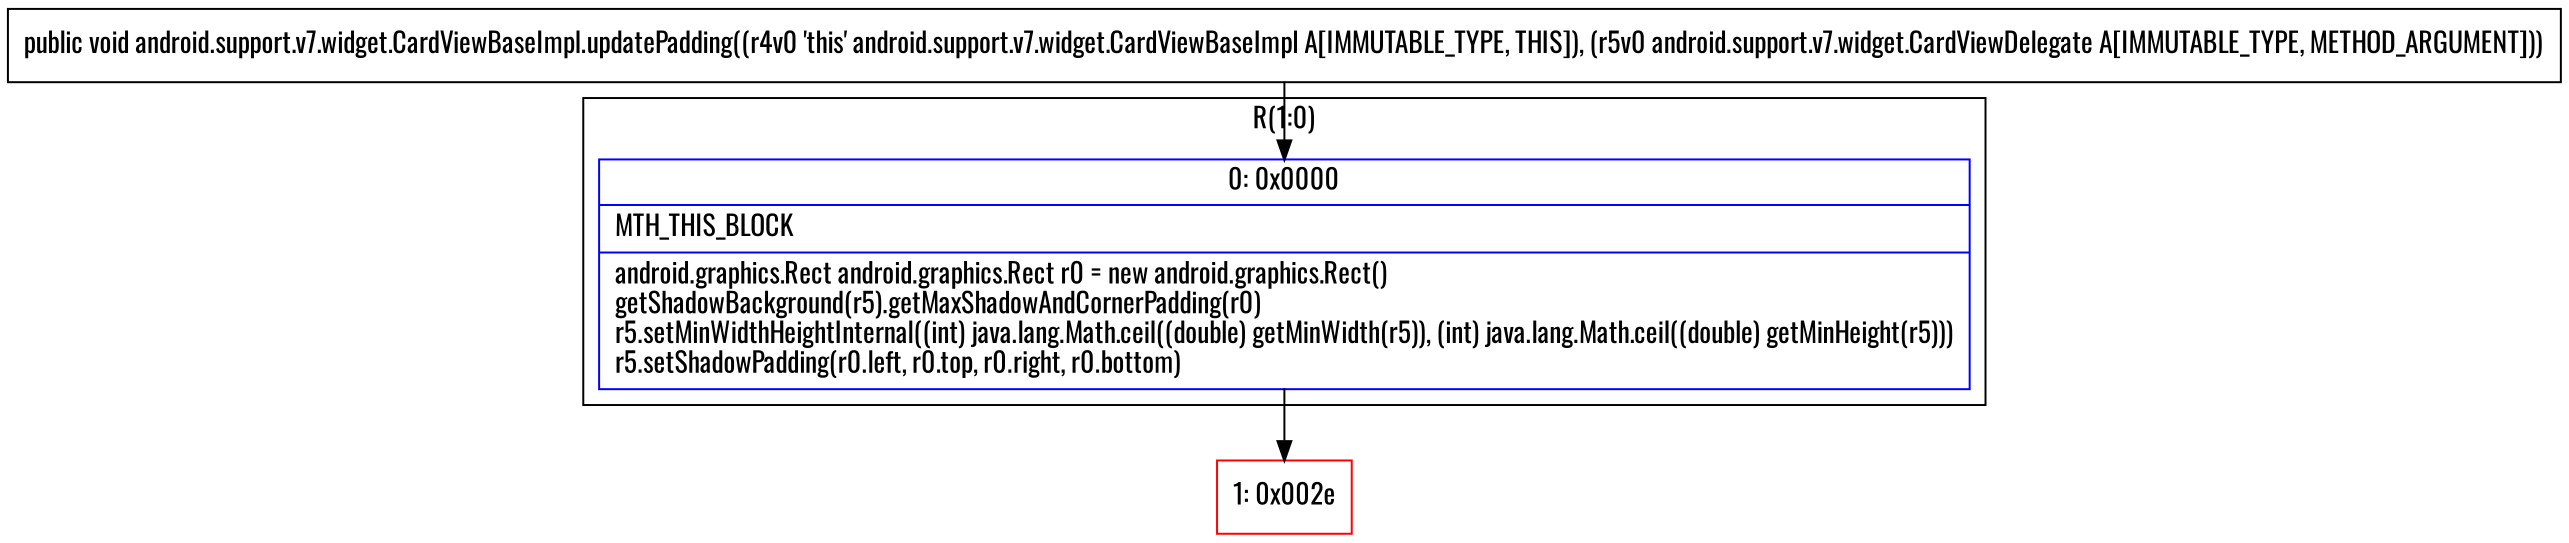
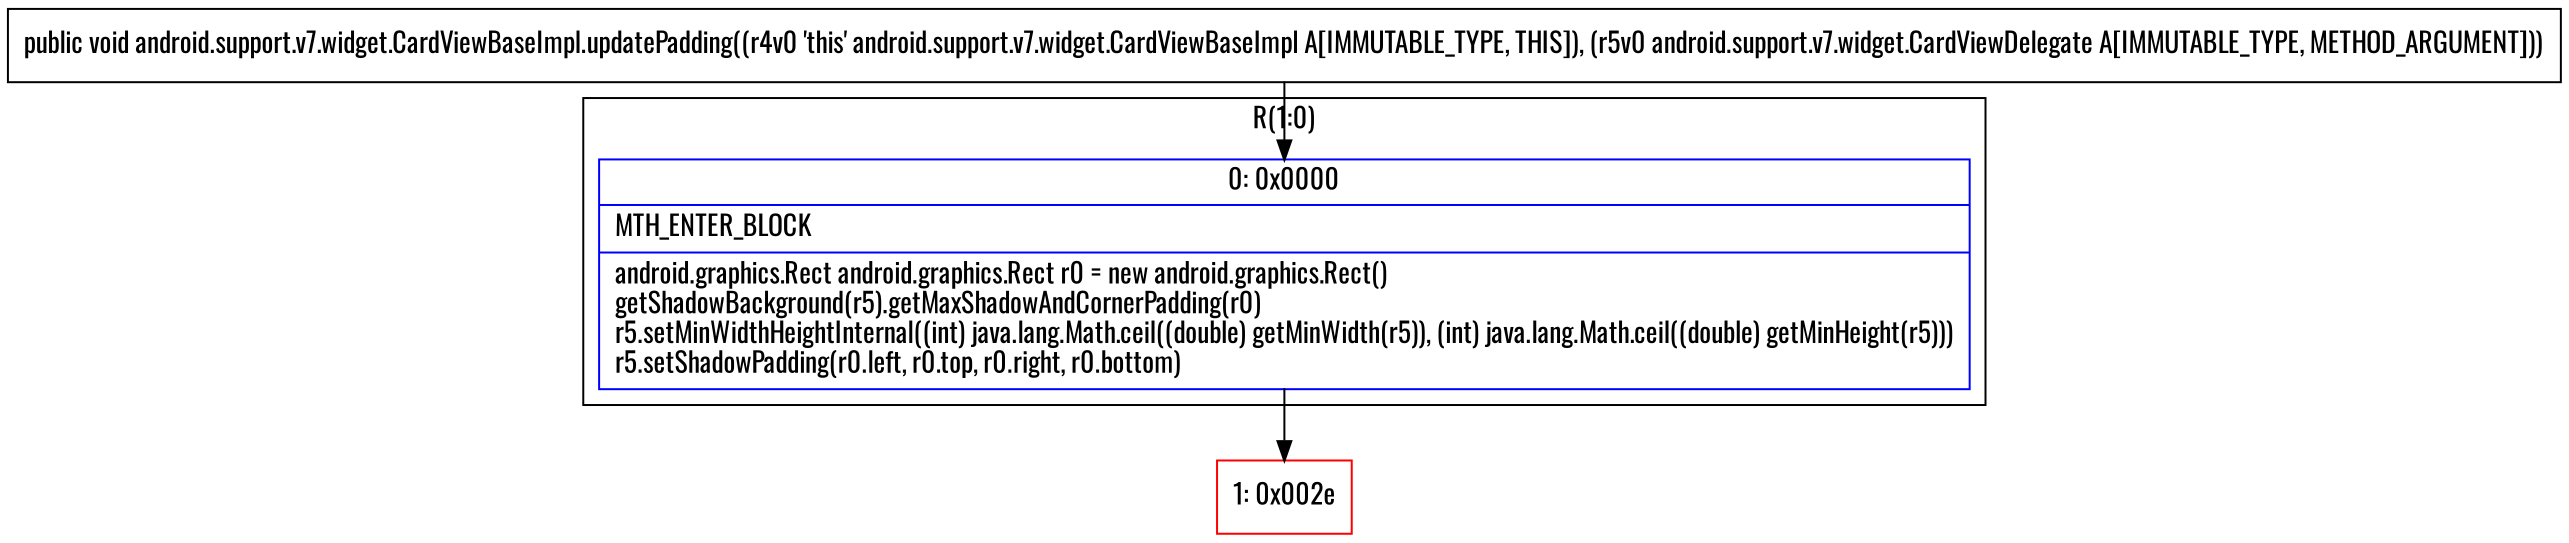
node "0: 0x0000": text "MTH_THIS_BLOCK" -> "MTH_ENTER_BLOCK"
